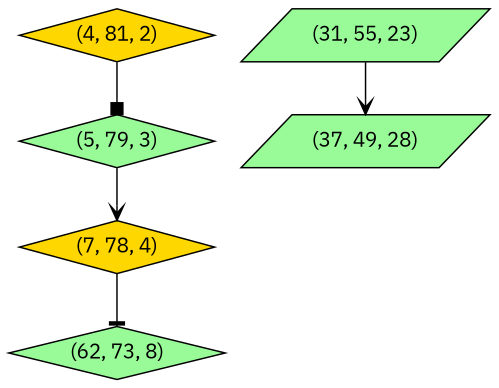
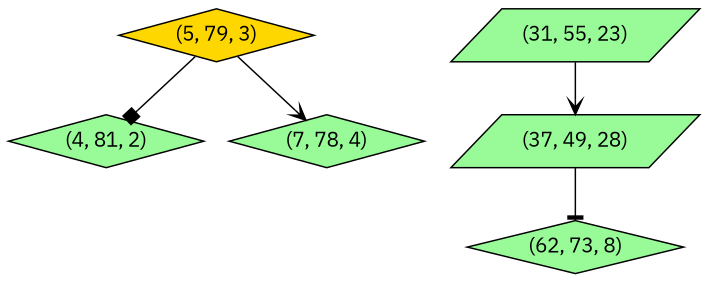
node "(4, 81, 2)": fillcolor gold -> palegreen
edge "(4, 81, 2)" -> "(5, 79, 3)": reversed
node "(5, 79, 3)": fillcolor palegreen -> gold
node "(7, 78, 4)": fillcolor gold -> palegreen
edge "(7, 78, 4)" -> "(62, 73, 8)": now "(37, 49, 28)" -> "(62, 73, 8)"
